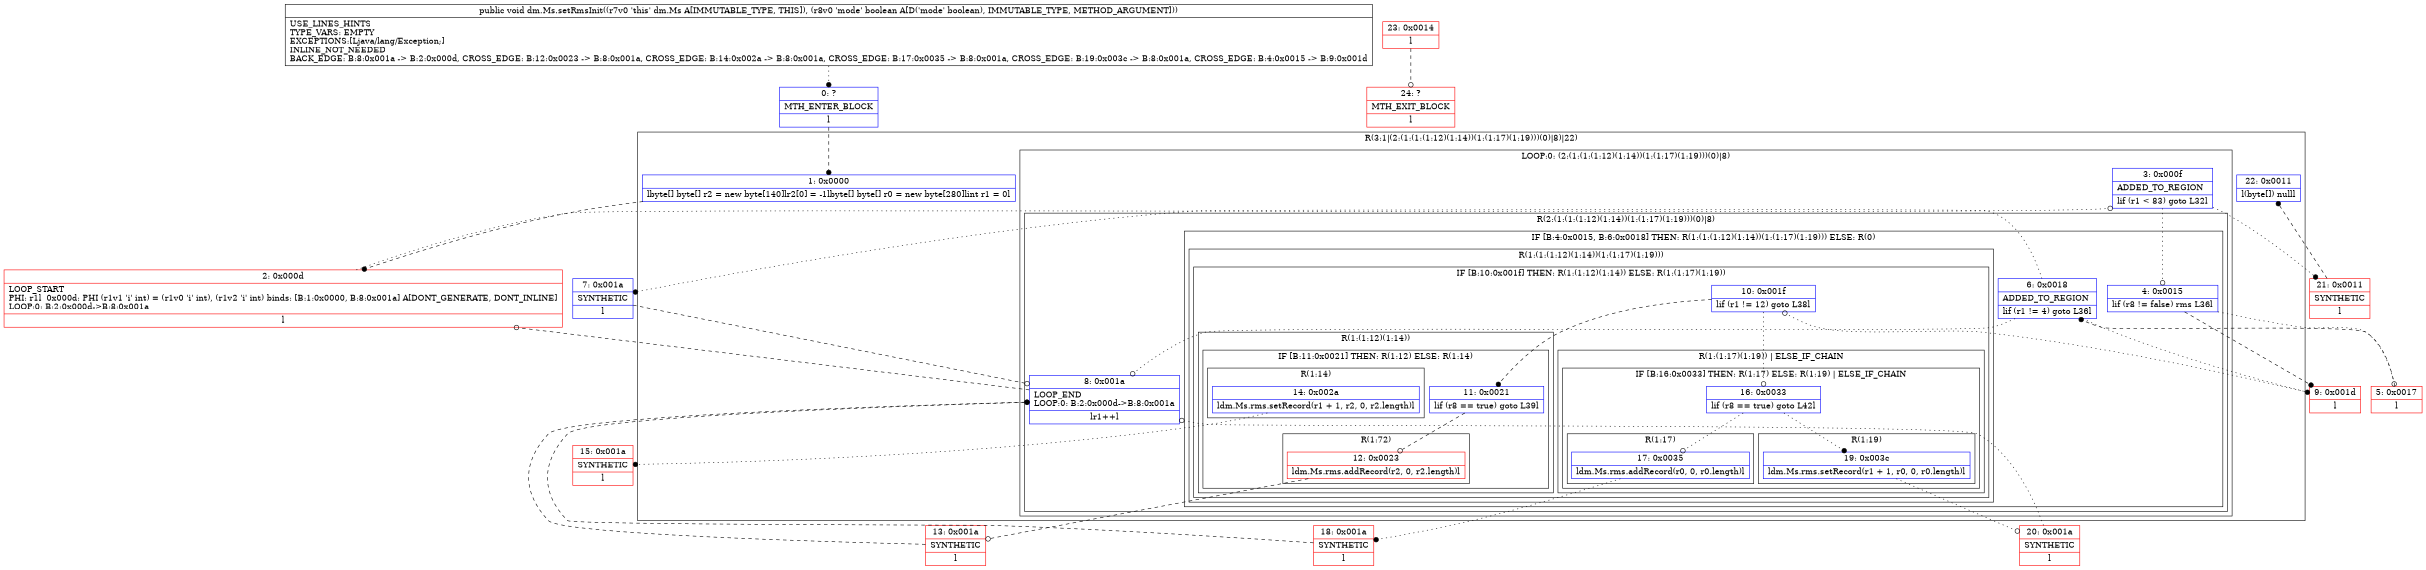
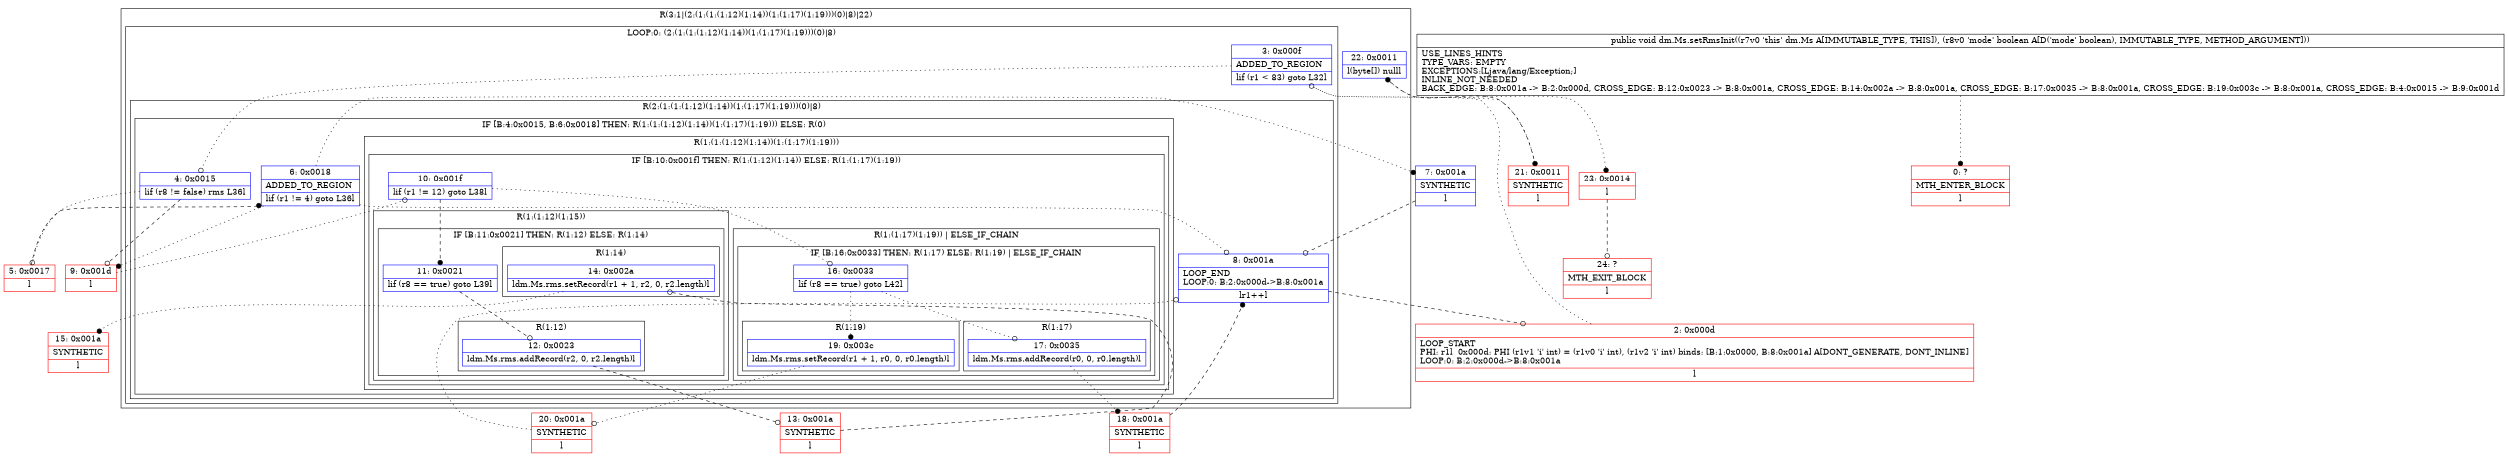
edge "22: 0x0011" -> "23: 0x0014": added
node "0: ?": color blue -> red
node "1: 0x0000": removed
cluster "R(1:(1:12)(1:14))": label "R(1:(1:12)(1:14))" -> "R(1:(1:12)(1:15))"
edge "4: 0x0015" -> "9: 0x001d": arrowhead dot -> odot
edge "13: 0x001a" -> "8: 0x001a": now "13: 0x001a" -> "14: 0x002a"
cluster "R(1:72)": label "R(1:72)" -> "R(1:12)"
node "12: 0x0023": color red -> blue
